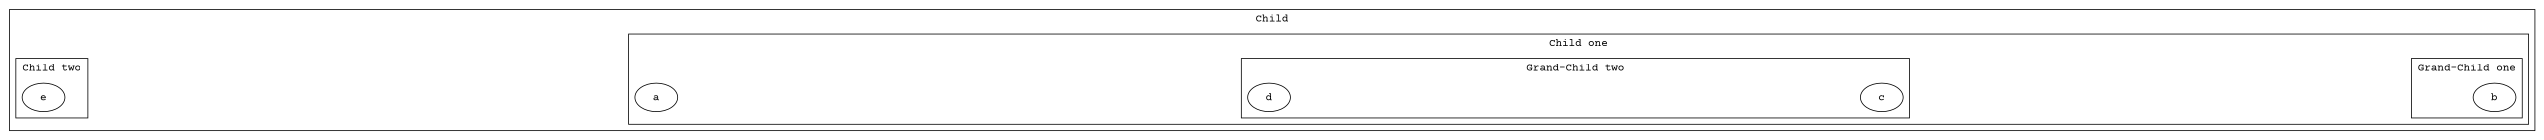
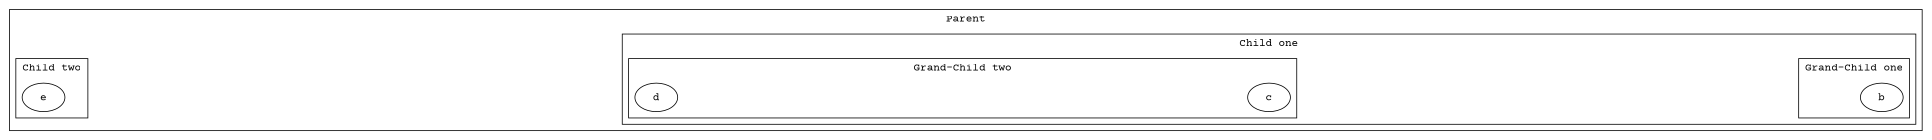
cluster "Child": label "Child" -> "Parent"
node "a": removed
